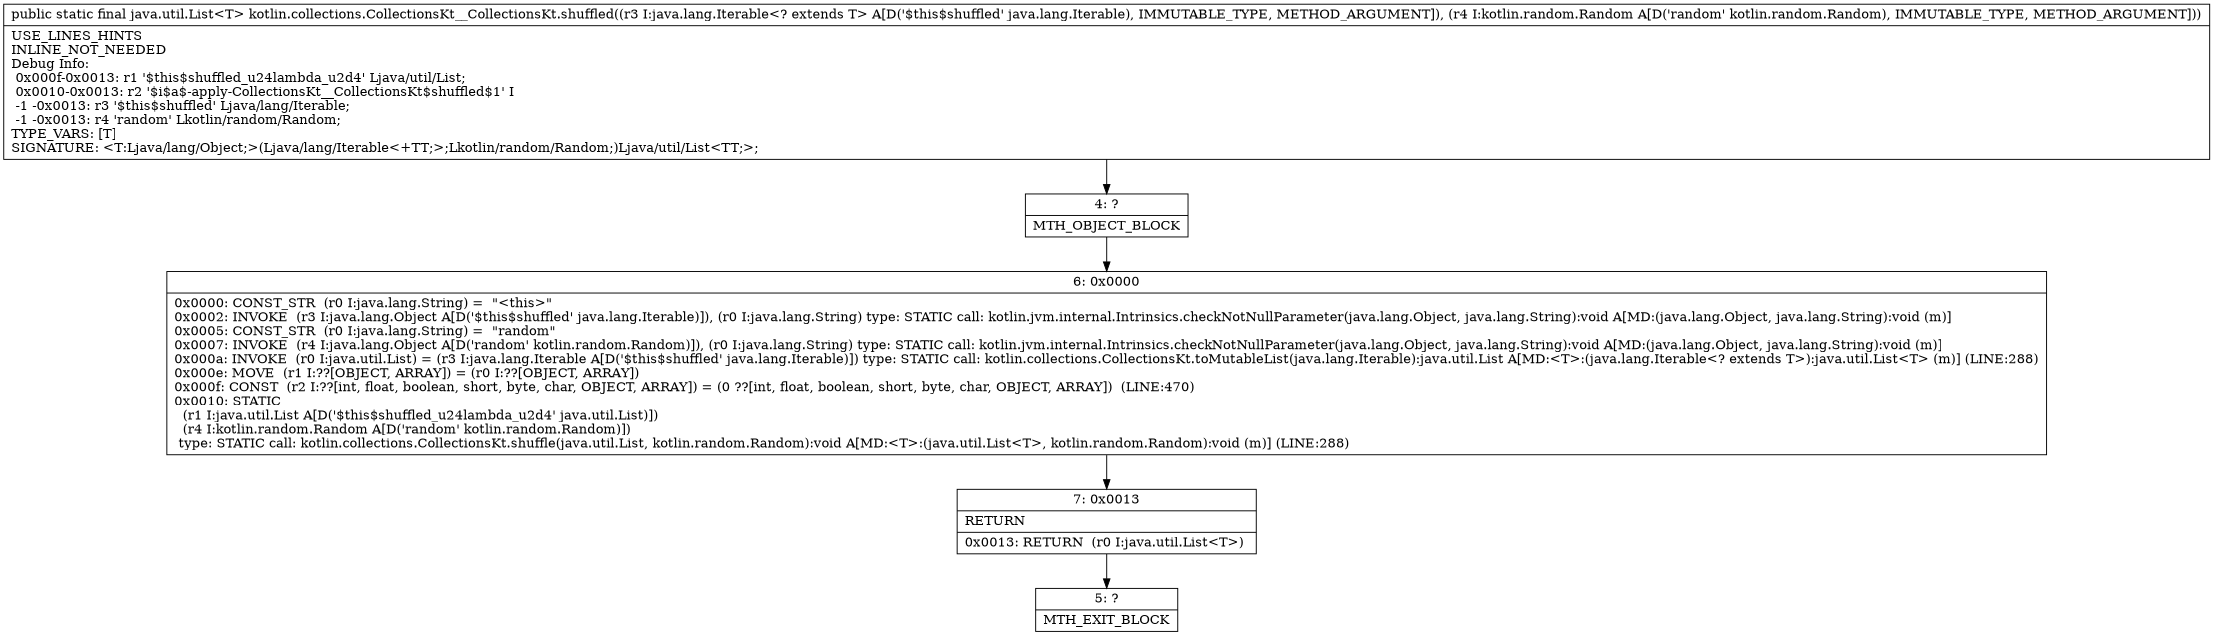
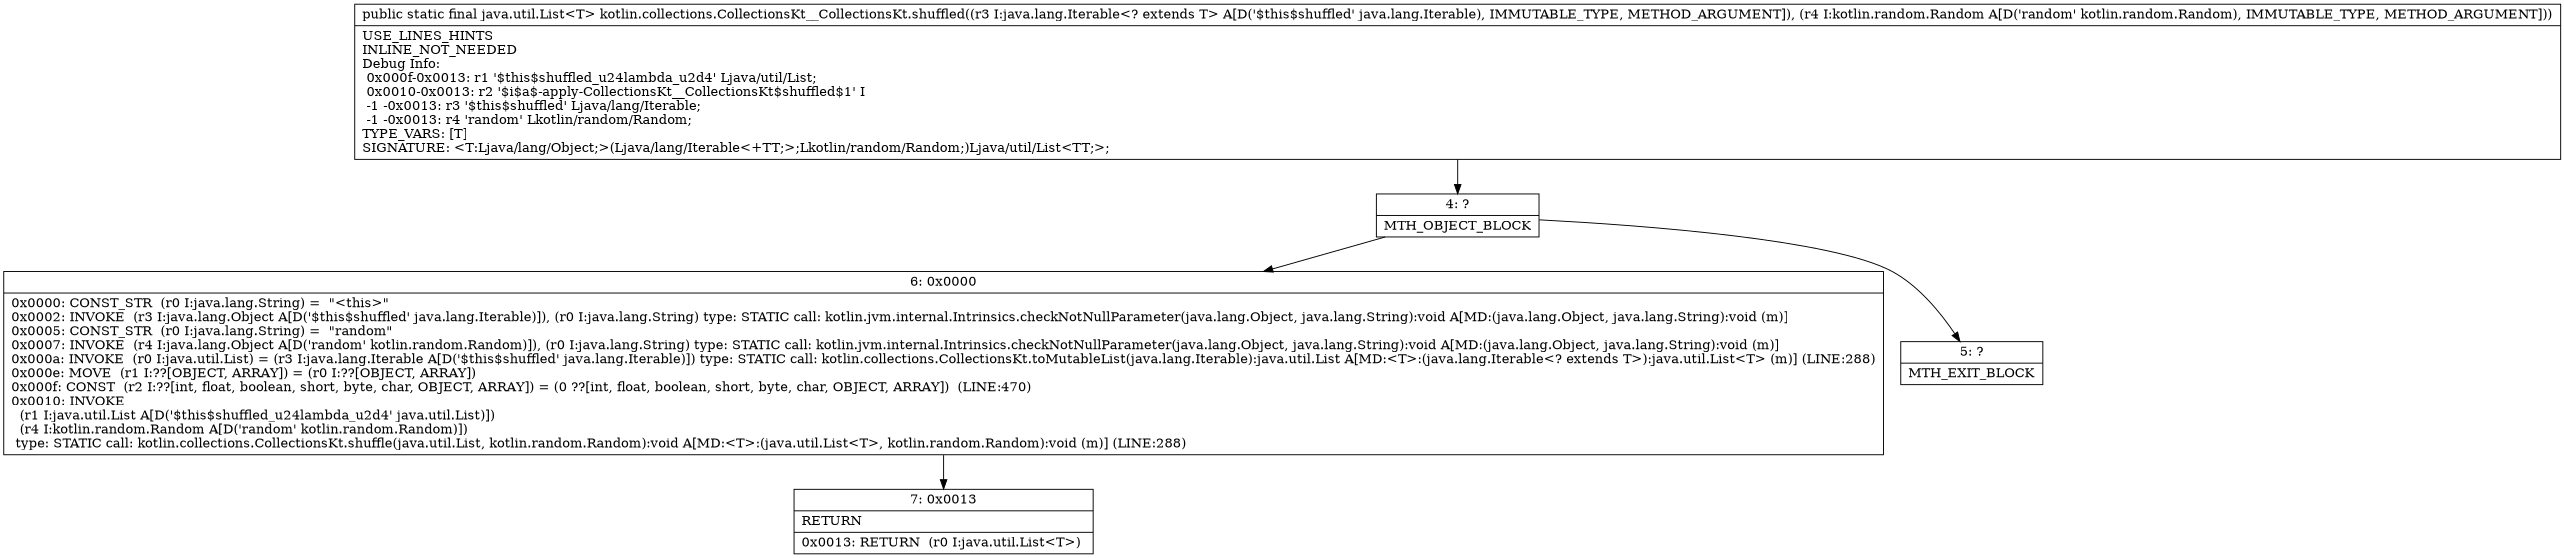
node "6: 0x0000": text "0x0010: STATIC" -> "0x0010: INVOKE"
edge "7: 0x0013" -> "5: ?": now "4: ?" -> "5: ?"
